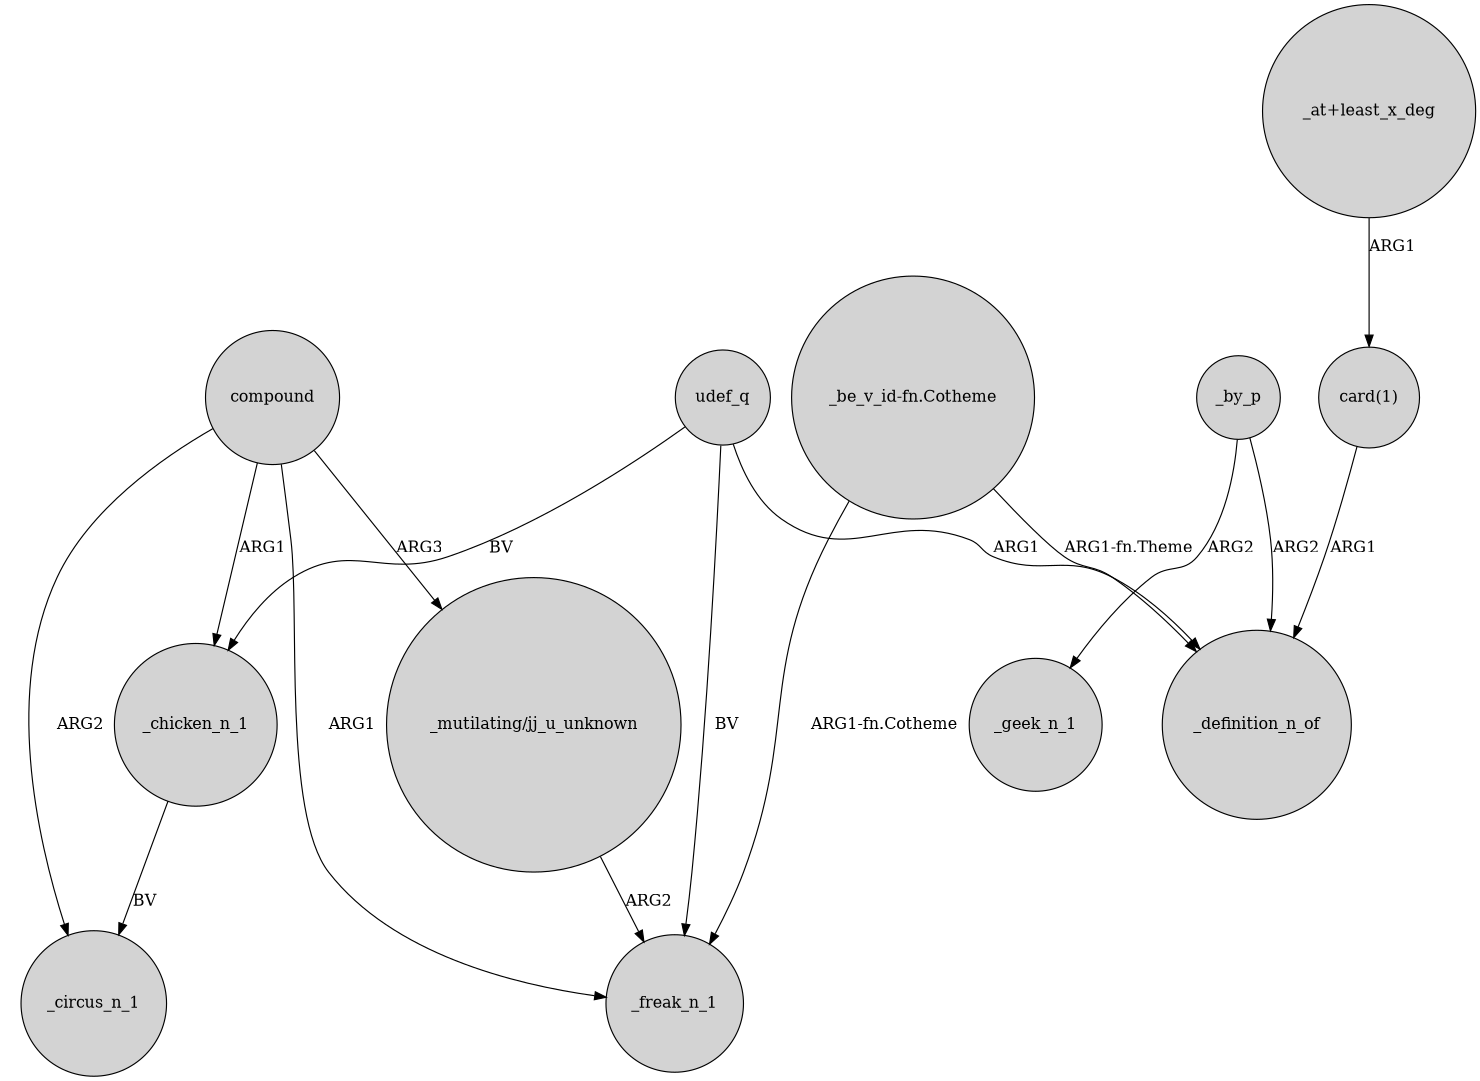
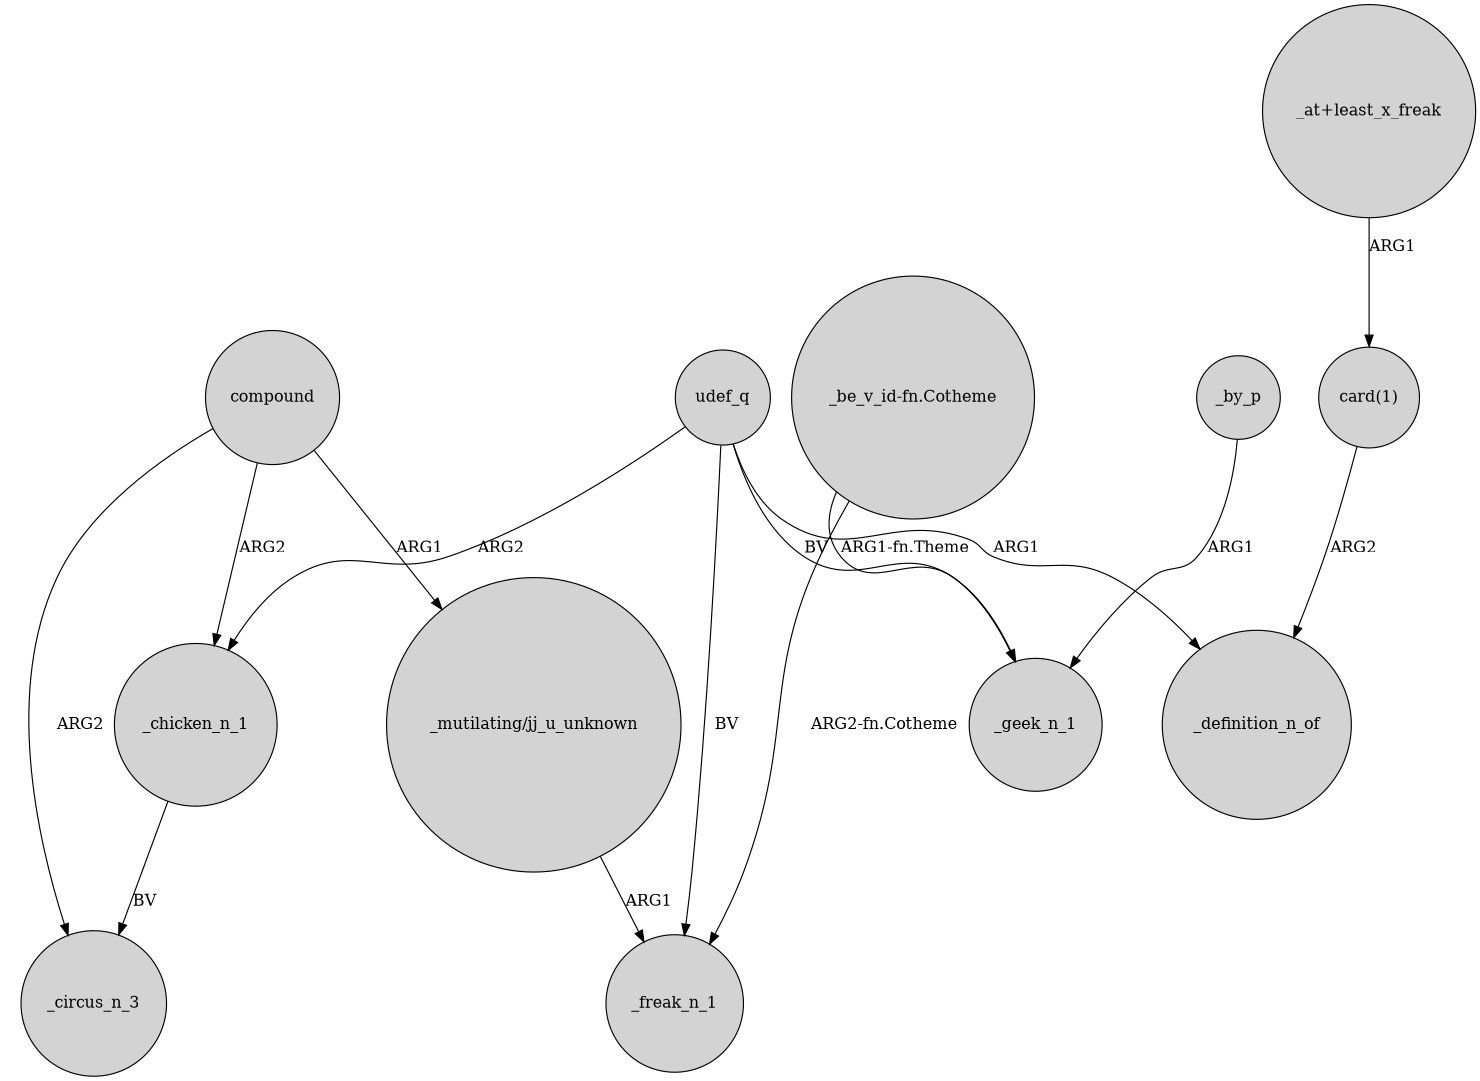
node "_at+least_x_deg": label "_at+least_x_deg" -> "_at+least_x_freak"
edge "_by_p" -> "_definition_n_of": removed, label "ARG2"
edge "compound" -> "_chicken_n_1": label "ARG1" -> "ARG2"
edge "compound" -> "_mutilating/jj_u_unknown": label "ARG3" -> "ARG1"
edge "udef_q" -> "_chicken_n_1": label "BV" -> "ARG2"
edge "_by_p" -> "_geek_n_1": label "ARG2" -> "ARG1"
edge "card(1)" -> "_definition_n_of": label "ARG1" -> "ARG2"
edge "_be_v_id-fn.Cotheme" -> "_definition_n_of": now "_be_v_id-fn.Cotheme" -> "_geek_n_1"
edge "udef_q" -> "_geek_n_1": added, label "BV"
edge "_be_v_id-fn.Cotheme" -> "_freak_n_1": label "ARG1-fn.Cotheme" -> "ARG2-fn.Cotheme"
edge "compound" -> "_freak_n_1": removed, label "ARG1"
edge "_mutilating/jj_u_unknown" -> "_freak_n_1": label "ARG2" -> "ARG1"
node "_circus_n_1": label "_circus_n_1" -> "_circus_n_3"
